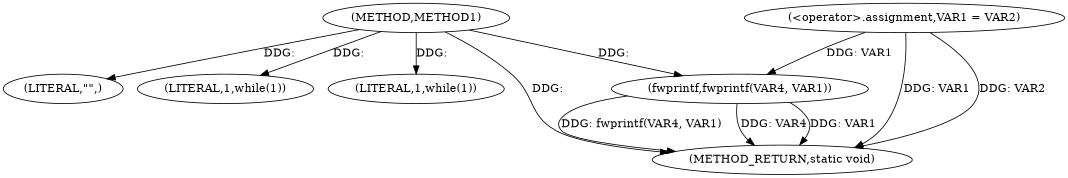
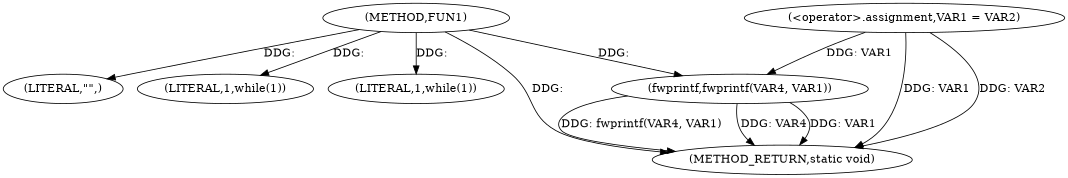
node "(METHOD,METHOD1)": label "(METHOD,METHOD1)" -> "(METHOD,FUN1)"
